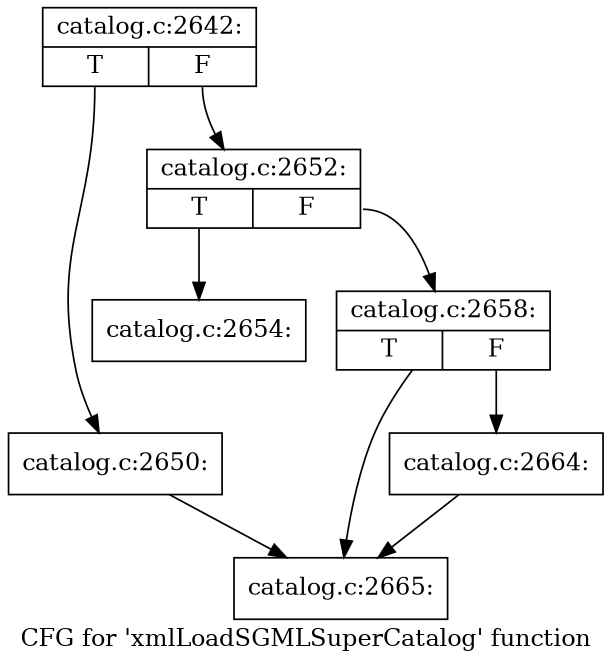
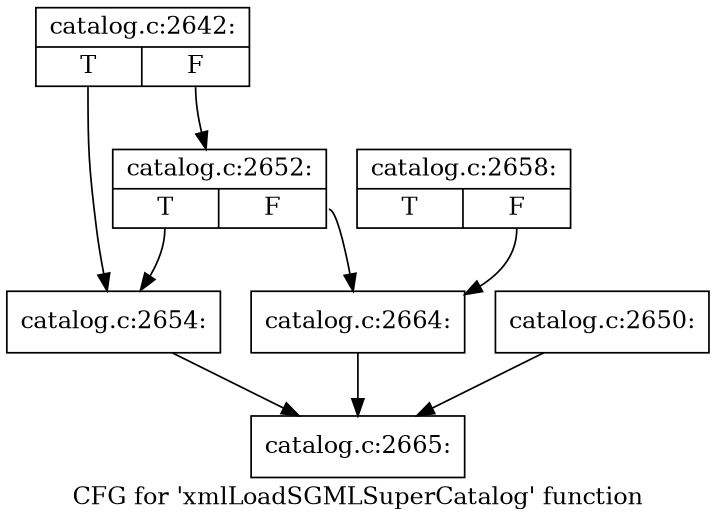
edge "catalog.c:2652:" -> "catalog.c:2658:": now "catalog.c:2652:" -> "catalog.c:2664:"
edge "catalog.c:2642:" -> "catalog.c:2650:": now "catalog.c:2642:" -> "catalog.c:2654:"
edge "catalog.c:2658:" -> "catalog.c:2665:": now "catalog.c:2654:" -> "catalog.c:2665:"
